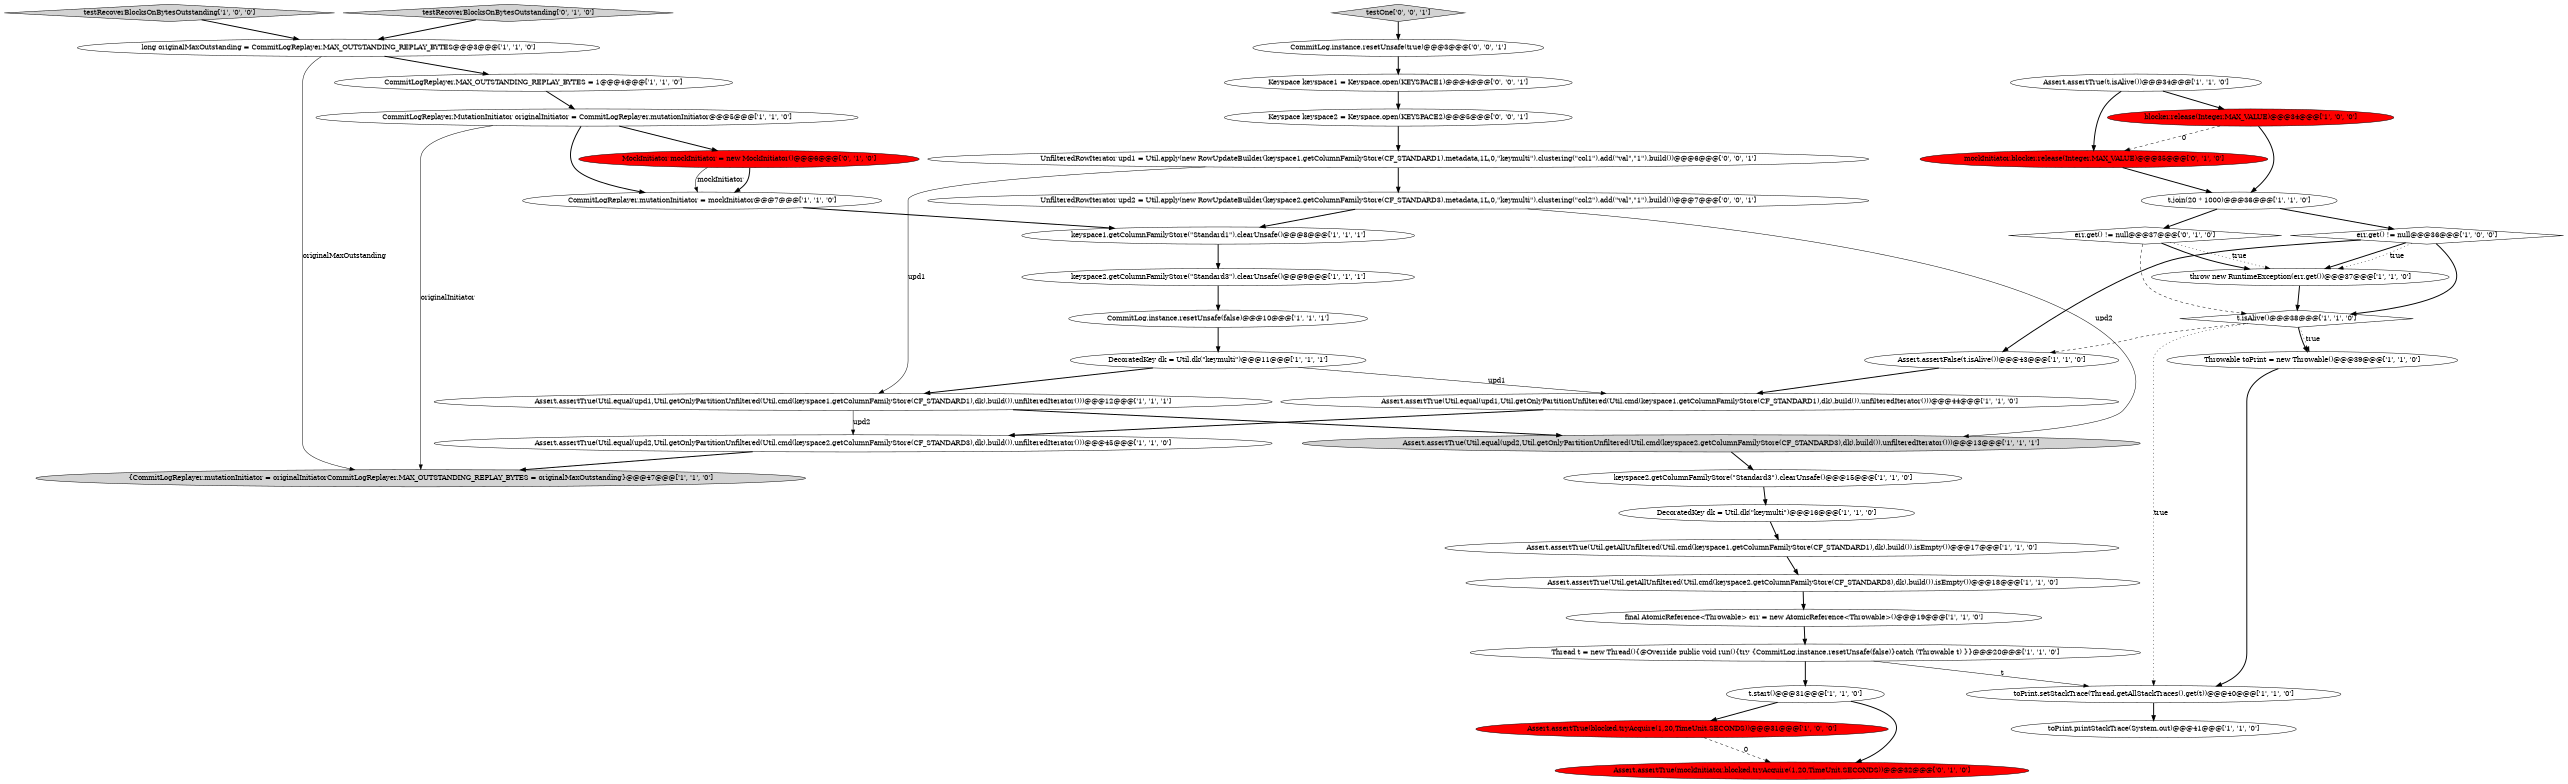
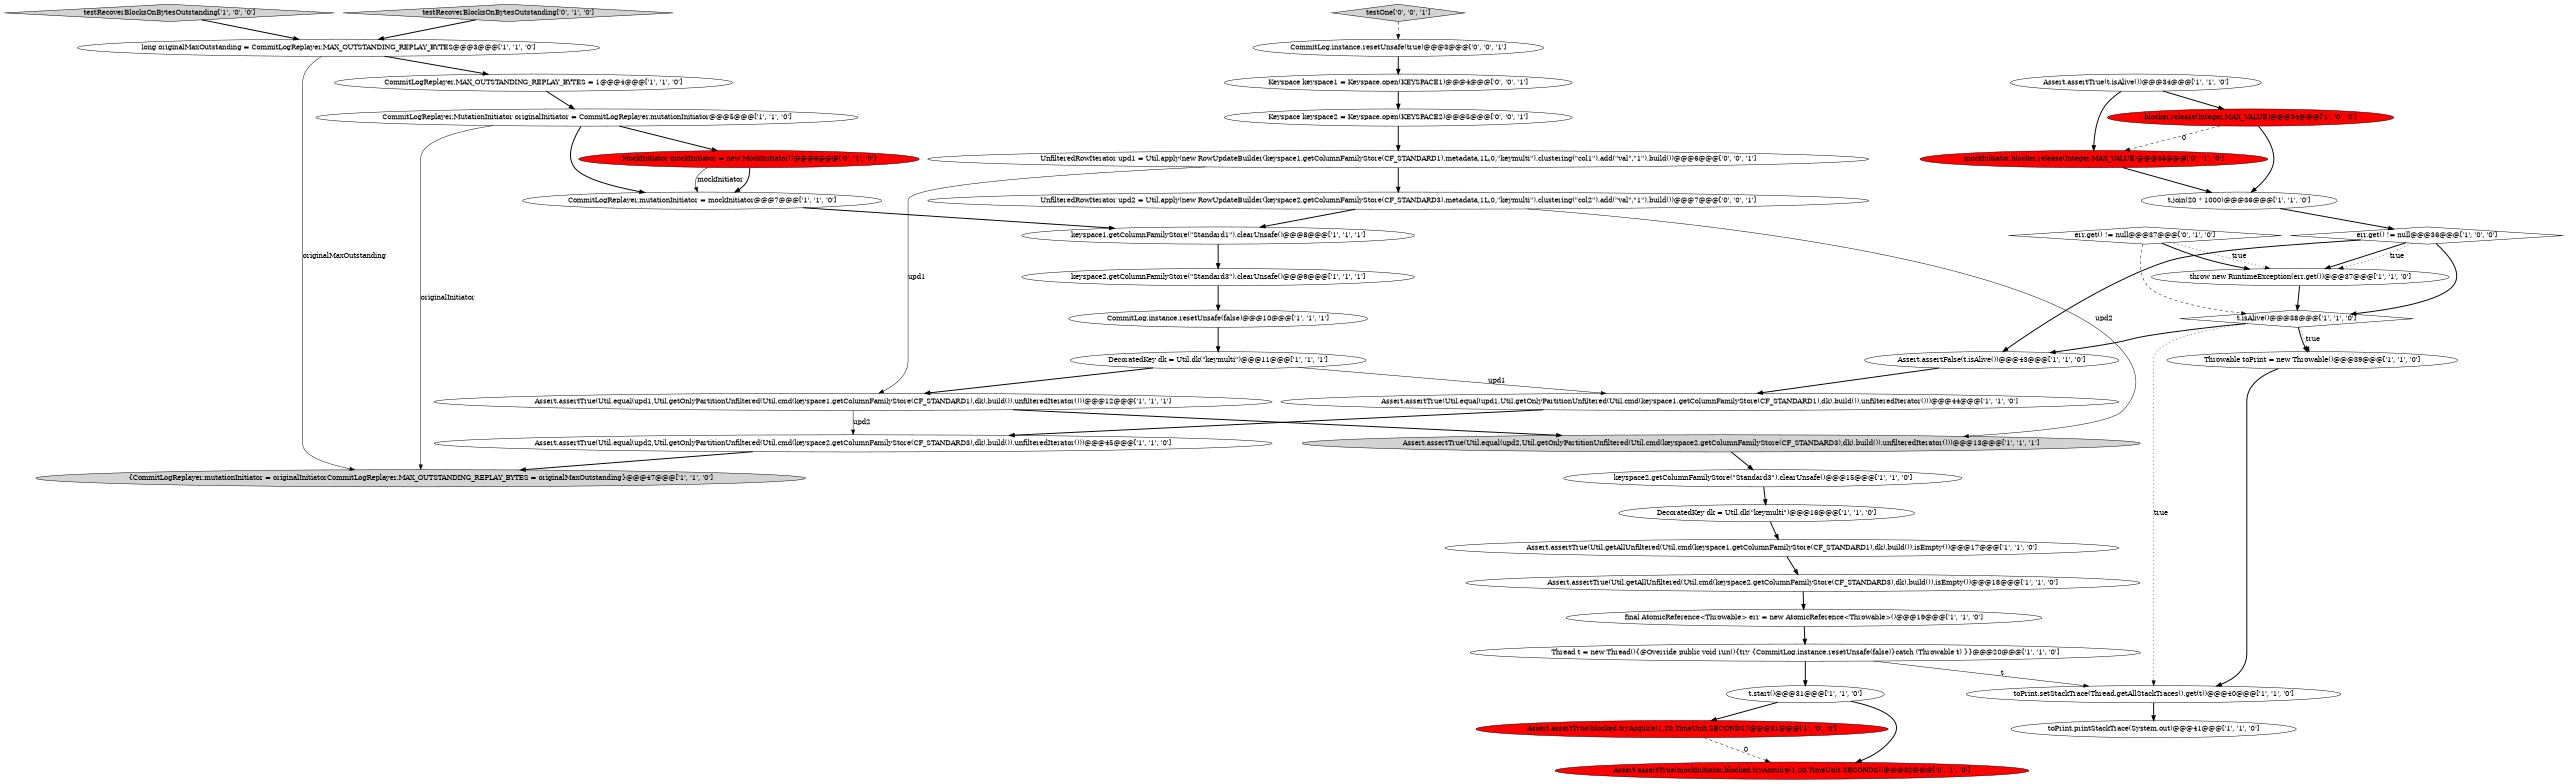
edge "testOne['0', '0', '1']" -> "CommitLog.instance.resetUnsafe(true)@@@3@@@['0', '0', '1']": style bold -> dashed
edge "t.join(20 * 1000)@@@36@@@['1', '1', '0']" -> "err.get() != null@@@37@@@['0', '1', '0']": removed
edge "t.isAlive()@@@38@@@['1', '1', '0']" -> "Assert.assertFalse(t.isAlive())@@@43@@@['1', '1', '0']": style dashed -> bold
